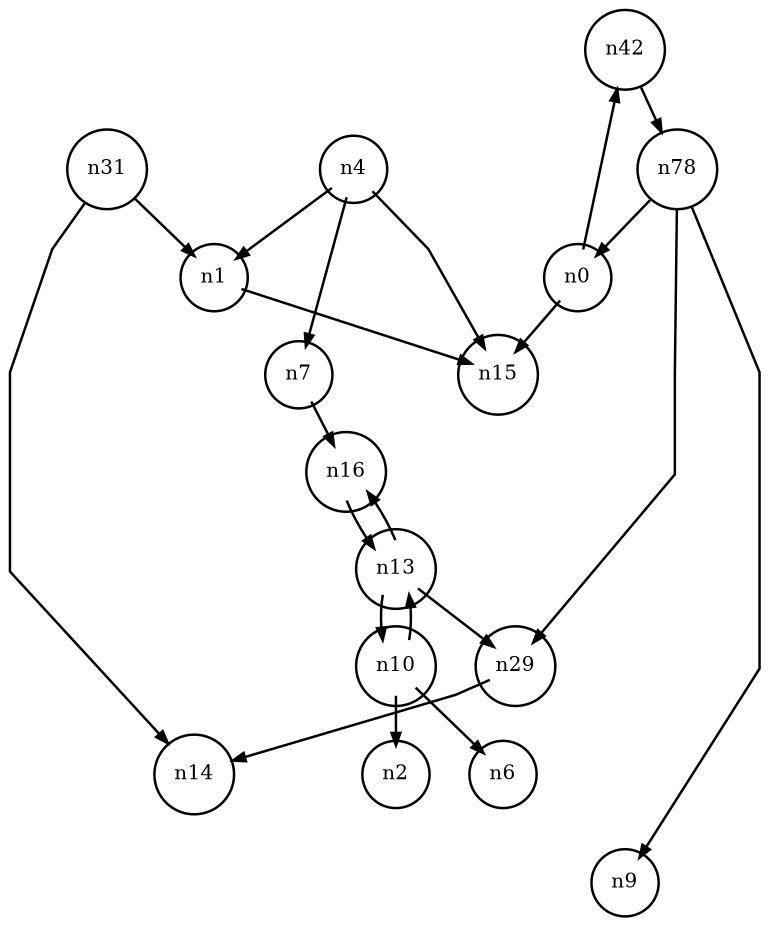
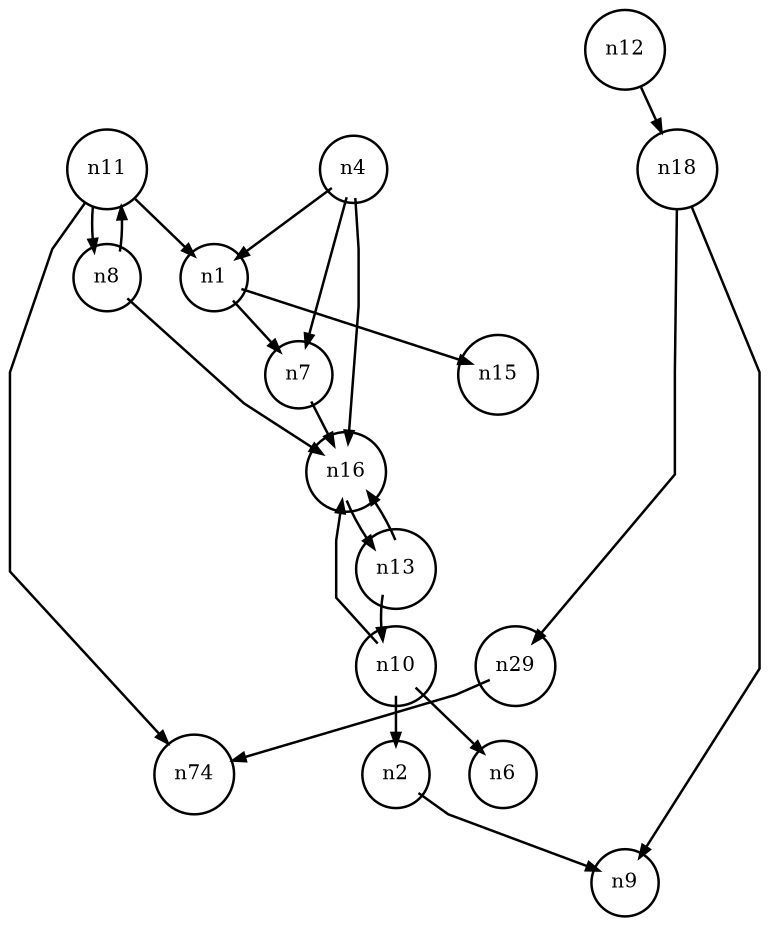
node "n42": label "n42" -> "n12"
node "n31": label "n31" -> "n11"
node "n78": label "n78" -> "n18"
edge "n4" -> "n15": now "n4" -> "n16"
node "n8": added
node "n0": removed
edge "n1" -> "n7": added
edge "n13" -> "n29": removed
edge "n10" -> "n13": now "n10" -> "n16"
node "n14": label "n14" -> "n74"
edge "n2" -> "n9": added
